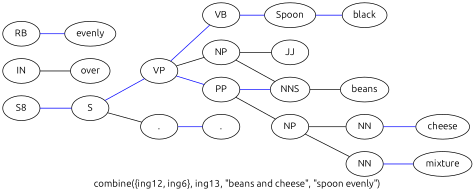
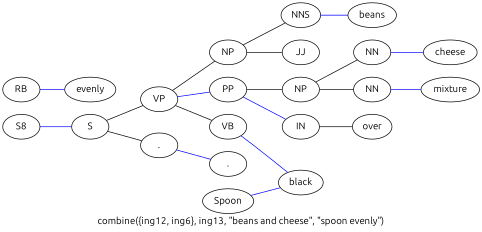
edge "VB" -- "Spoon": now "VB" -- "black"
edge "VB" -- "VP": color blue -> black
edge "VP" -- "S": color blue -> black
edge "PP" -- "NNS": now "PP" -- "IN"
edge "NNS" -- "beans": color black -> blue
